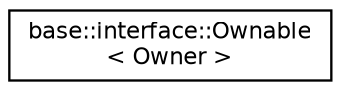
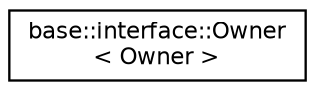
node "base::interface::Ownable < Owner >": label "base::interface::Ownable < Owner >" -> "base::interface::Owner < Owner >"
